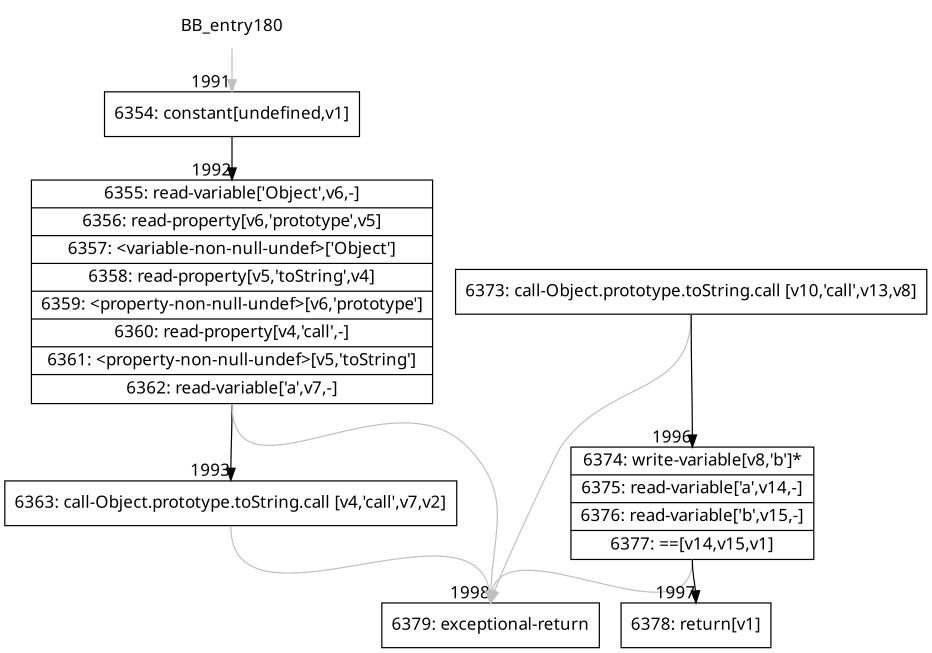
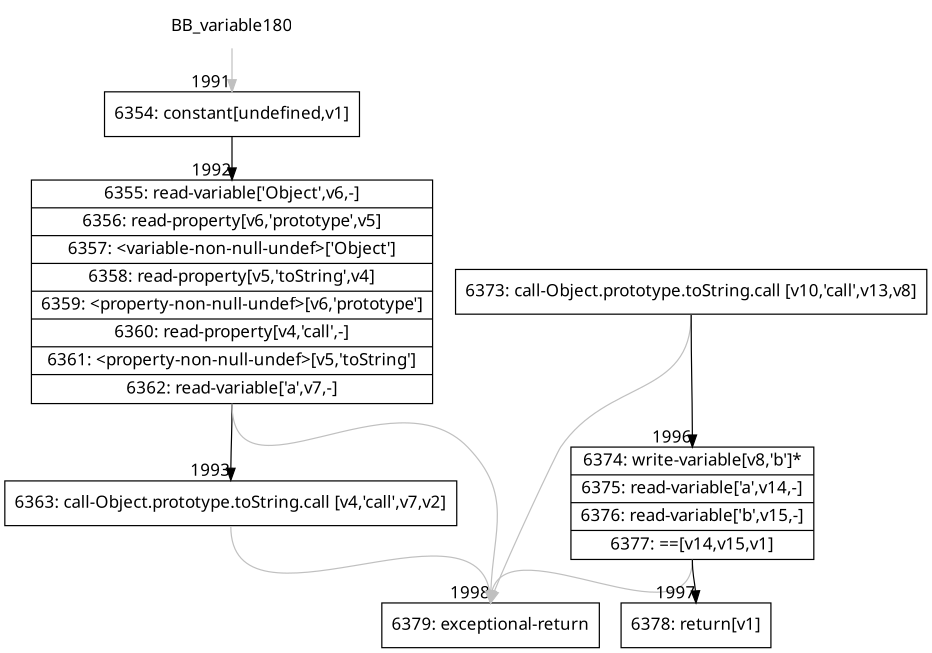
node "BB_entry180": label "BB_entry180" -> "BB_variable180"
